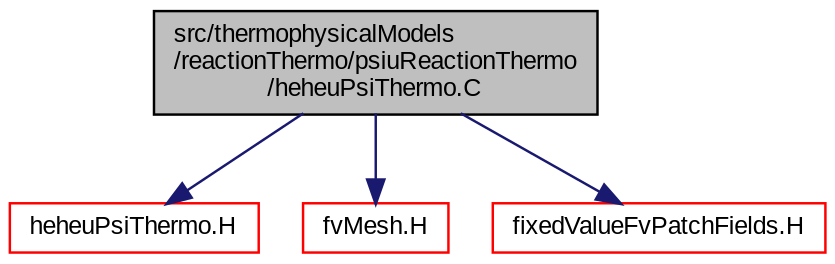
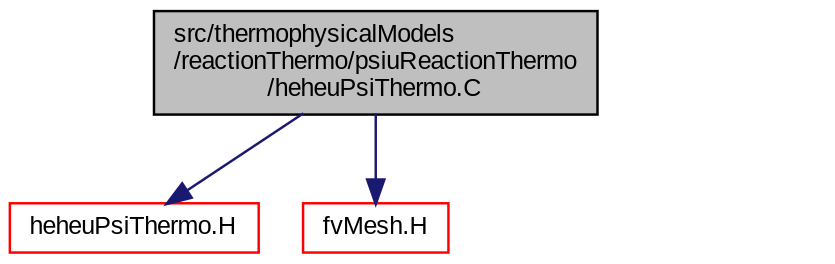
node "fixedValueFvPatchFields.H": removed
